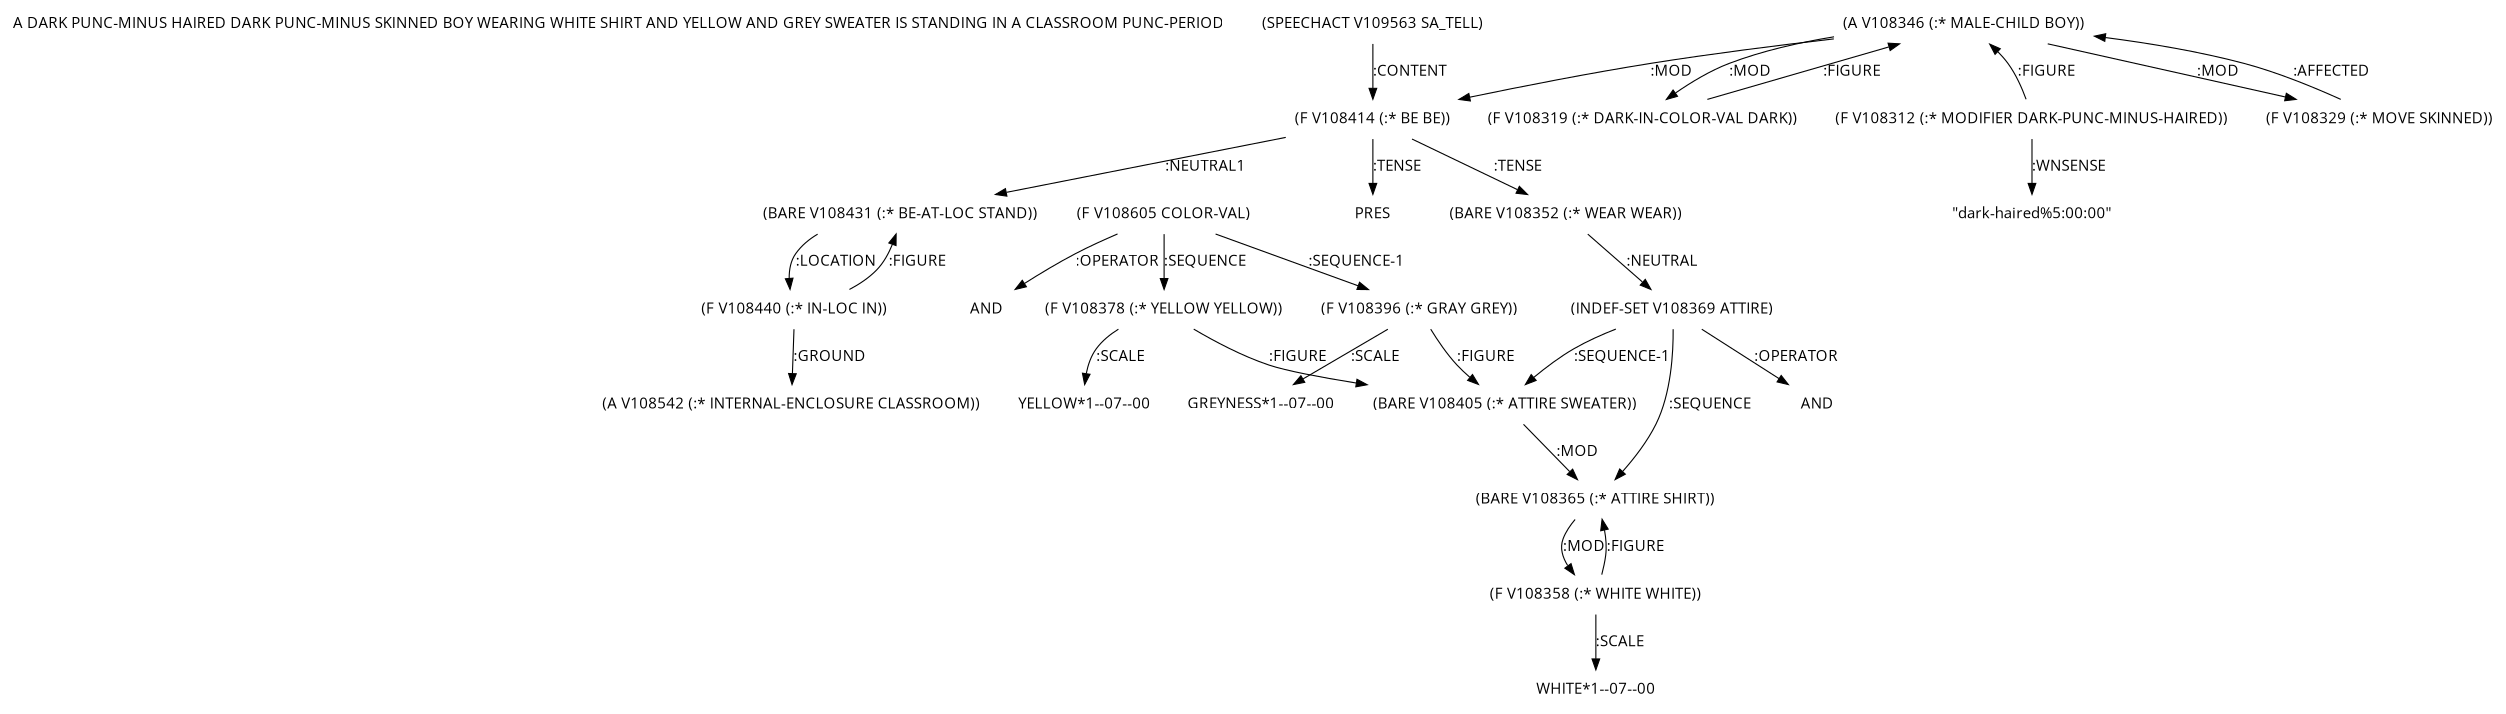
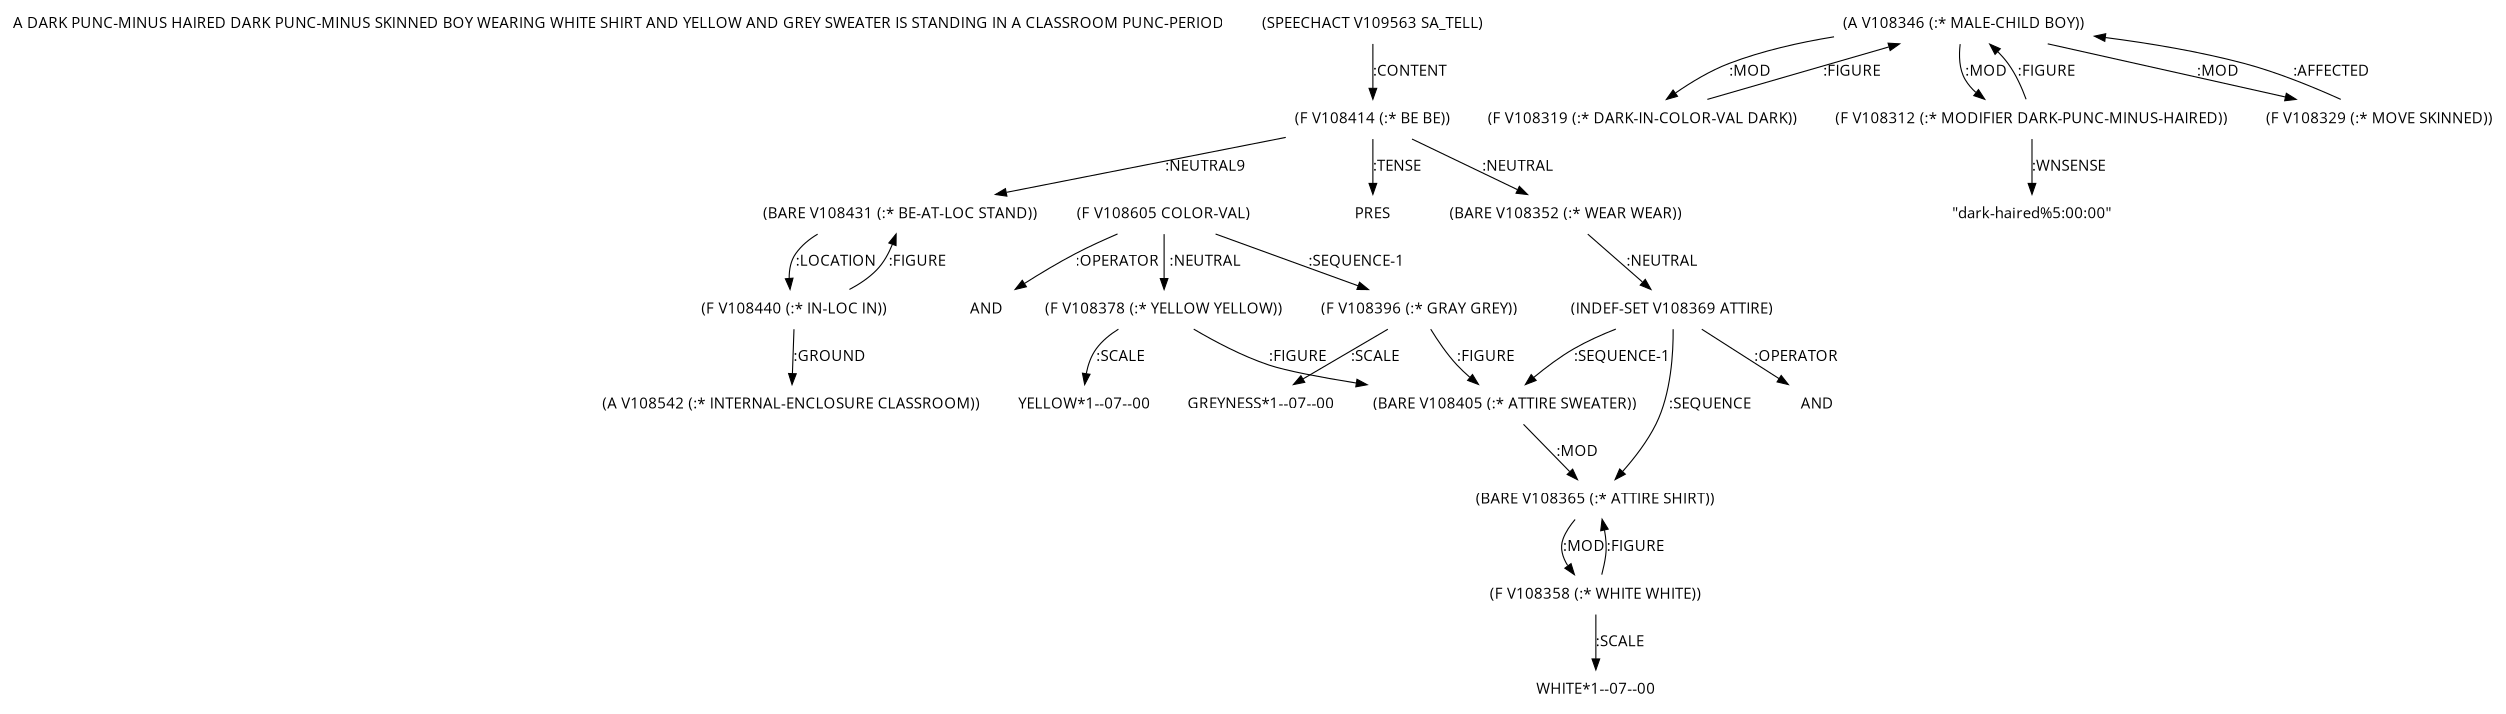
edge "(A V108346 (:* MALE-CHILD BOY))" -> "(F V108414 (:* BE BE))": now "(A V108346 (:* MALE-CHILD BOY))" -> "(F V108312 (:* MODIFIER DARK-PUNC-MINUS-HAIRED))"
edge "(F V108414 (:* BE BE))" -> "(BARE V108431 (:* BE-AT-LOC STAND))": label ":NEUTRAL1" -> ":NEUTRAL9"
edge "(F V108414 (:* BE BE))" -> "(BARE V108352 (:* WEAR WEAR))": label ":TENSE" -> ":NEUTRAL"
edge "(F V108605 COLOR-VAL)" -> "(F V108378 (:* YELLOW YELLOW))": label ":SEQUENCE" -> ":NEUTRAL"
